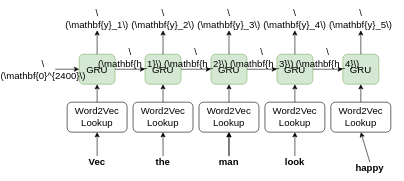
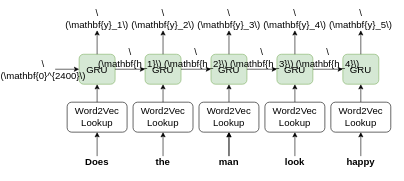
node "Vec": label "Vec" -> "Does"
node "happy": moved (370, 168) -> (361, 162)
